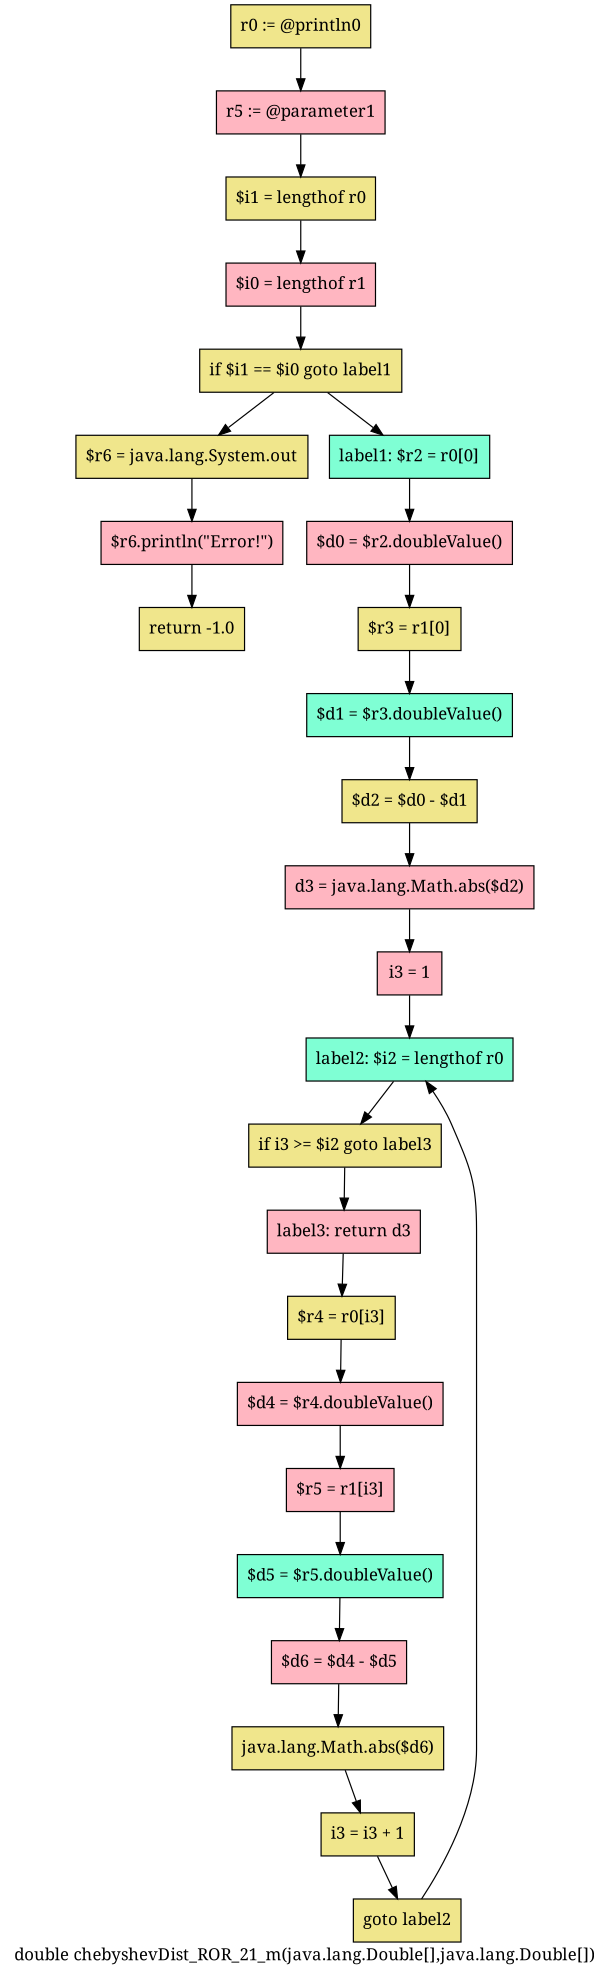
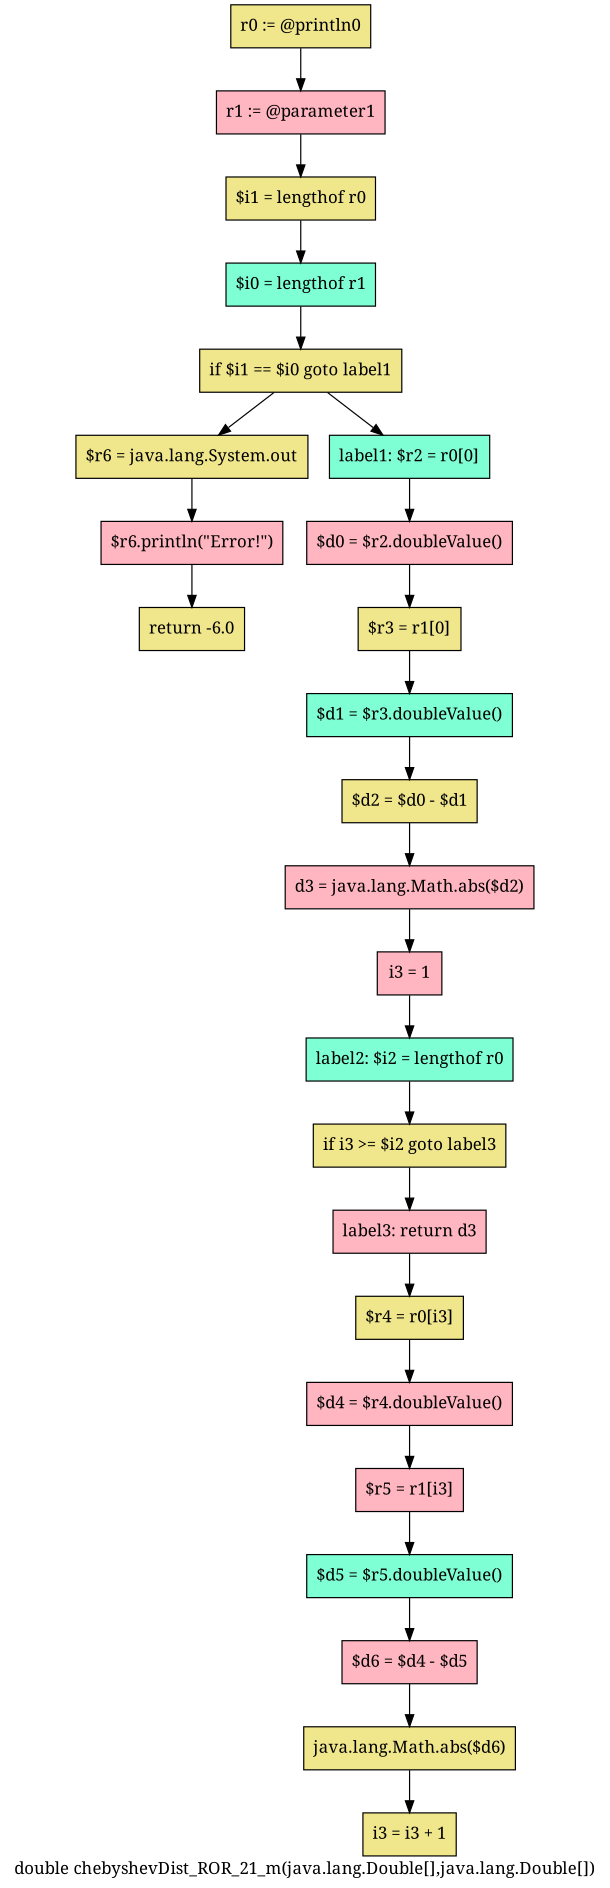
node "r5 := @parameter1": label "r5 := @parameter1" -> "r1 := @parameter1"
node "$i0 = lengthof r1": fillcolor lightpink -> aquamarine
node "return -1.0": label "return -1.0" -> "return -6.0"
node "goto label2": removed
